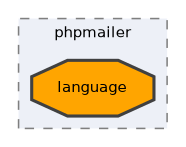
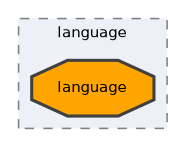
cluster "phpmailer": label "phpmailer" -> "language"
